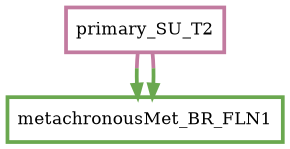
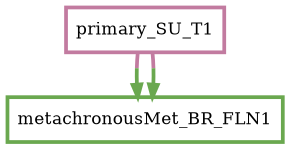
node "primary_SU_T2": label "primary_SU_T2" -> "primary_SU_T1"
